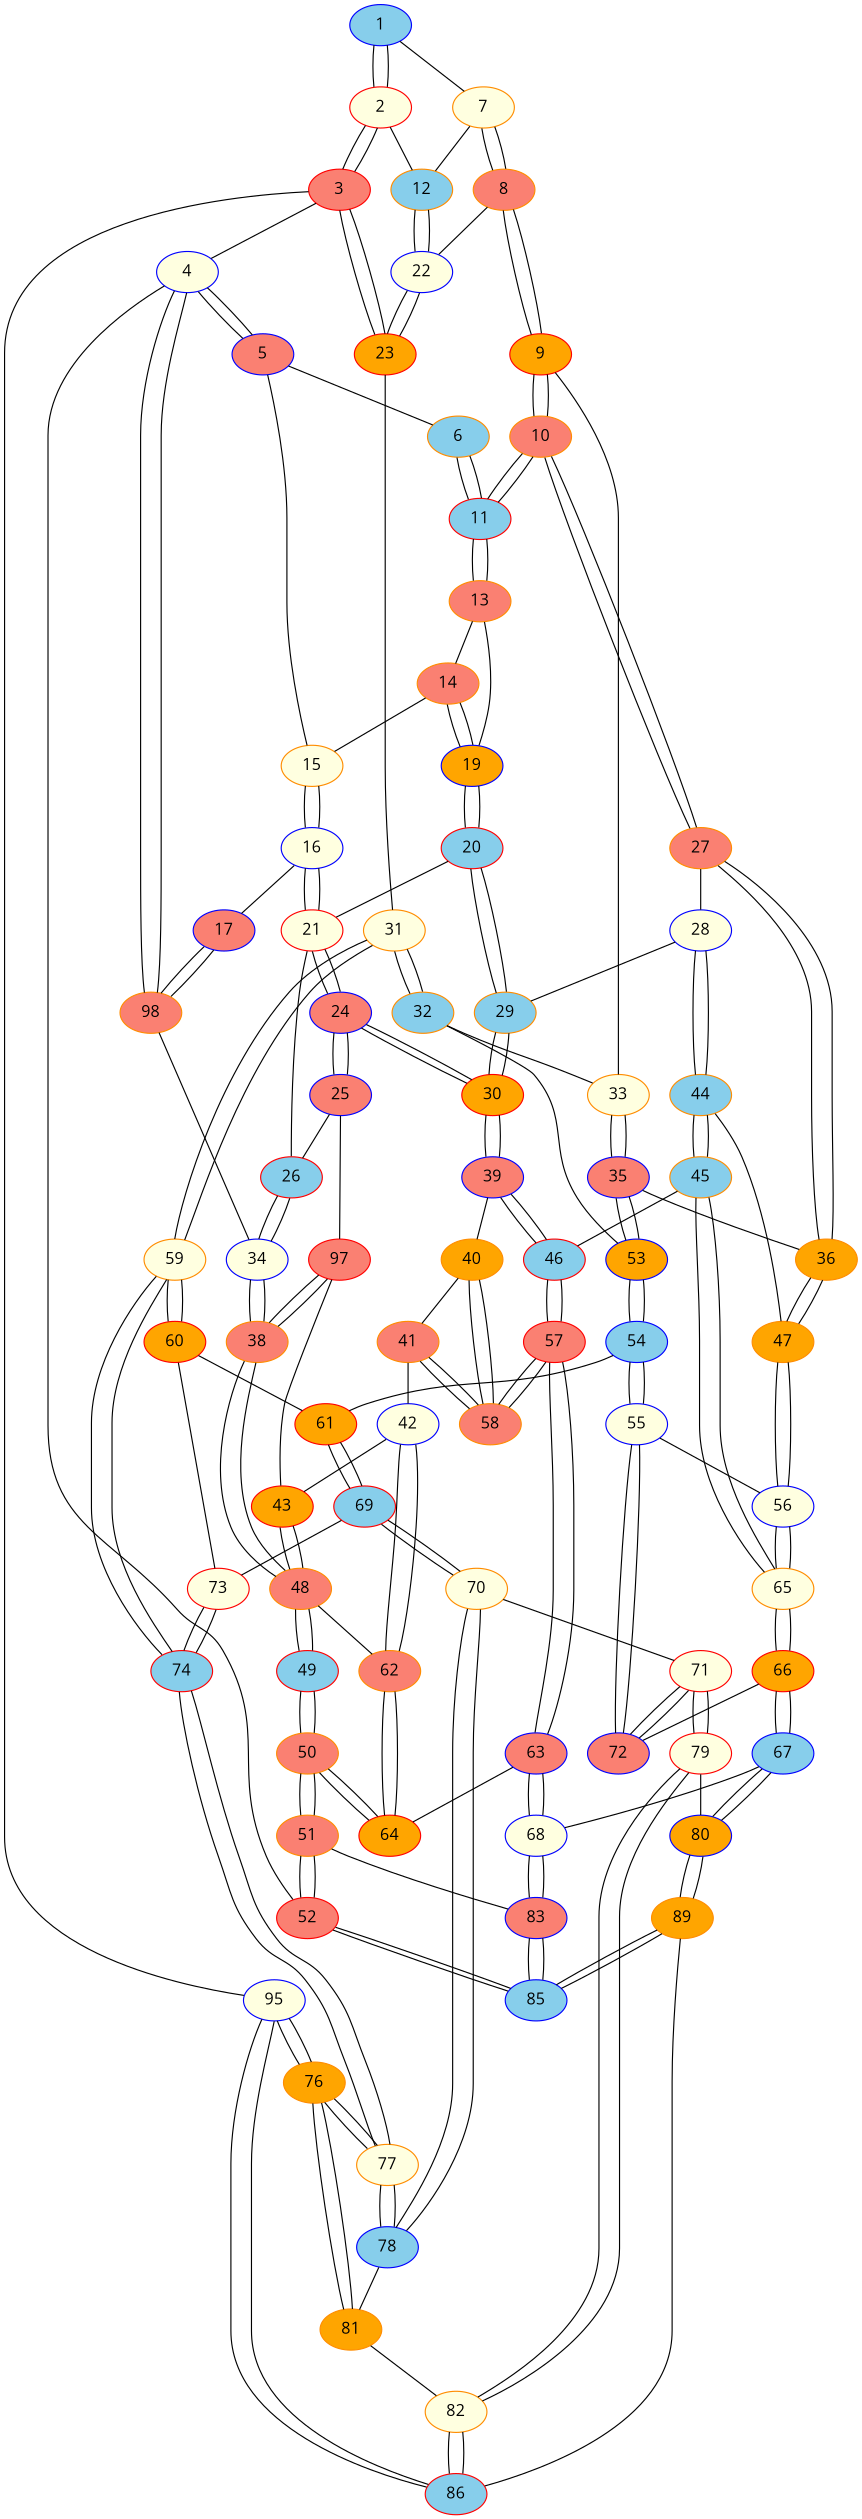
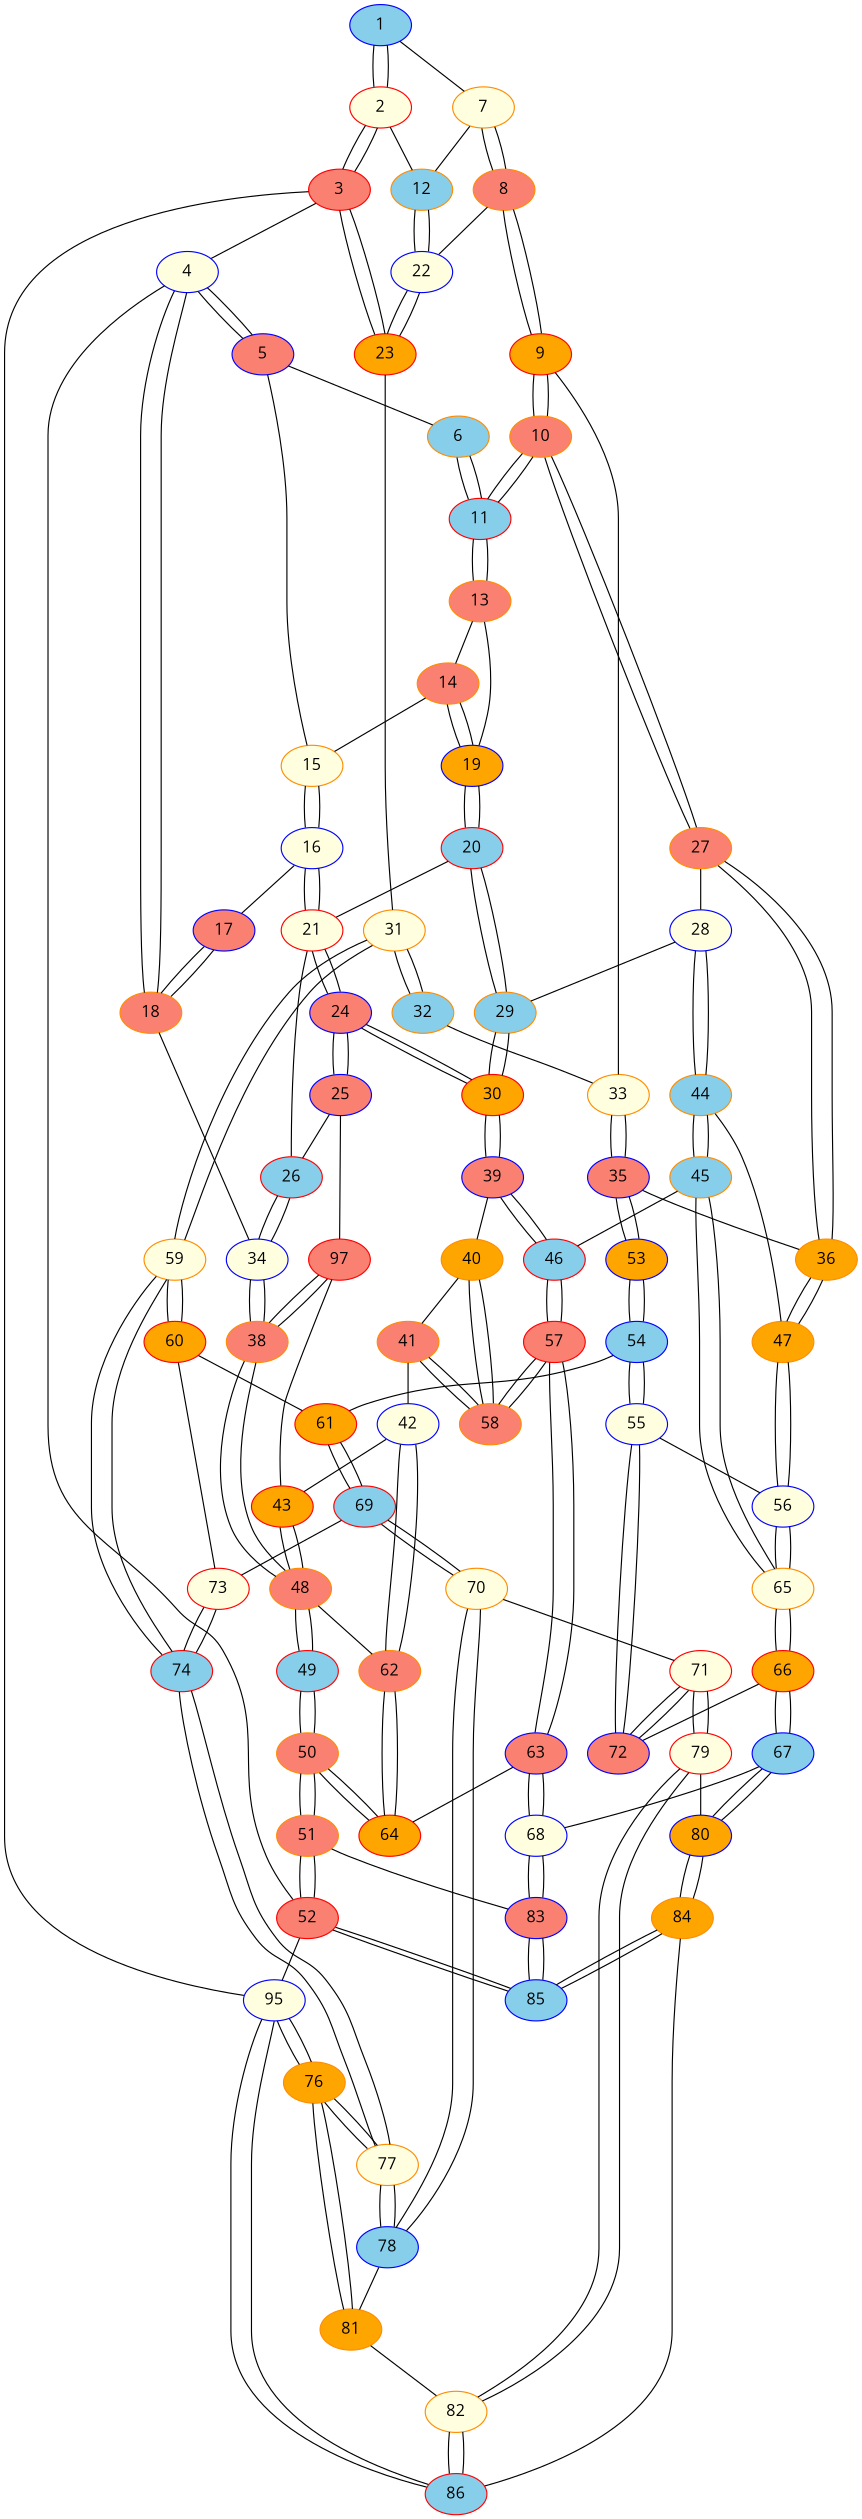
node "98": label "98" -> "18"
edge "32" -- "53": removed
node "89": label "89" -> "84"
edge "52" -- "95": added
